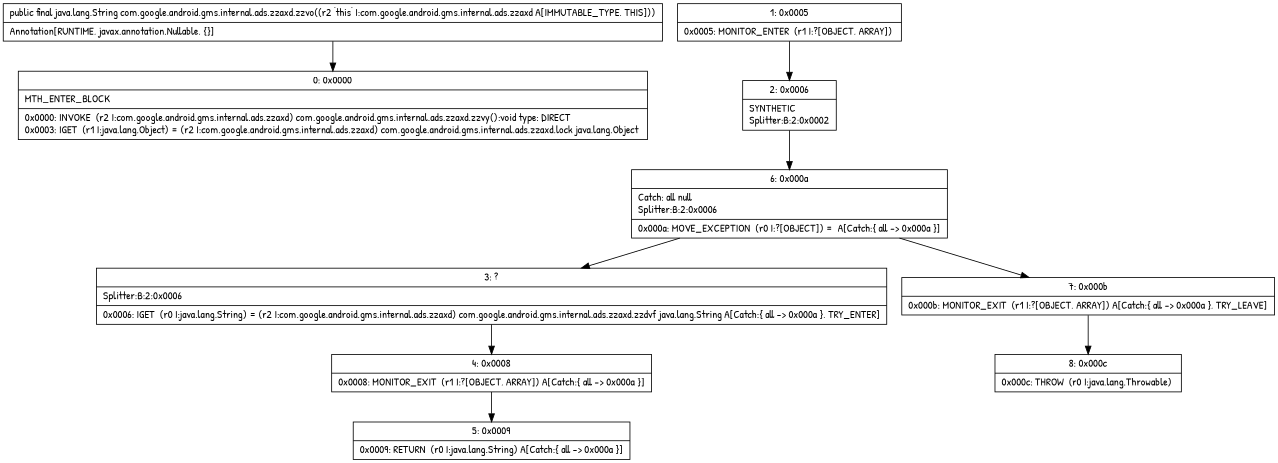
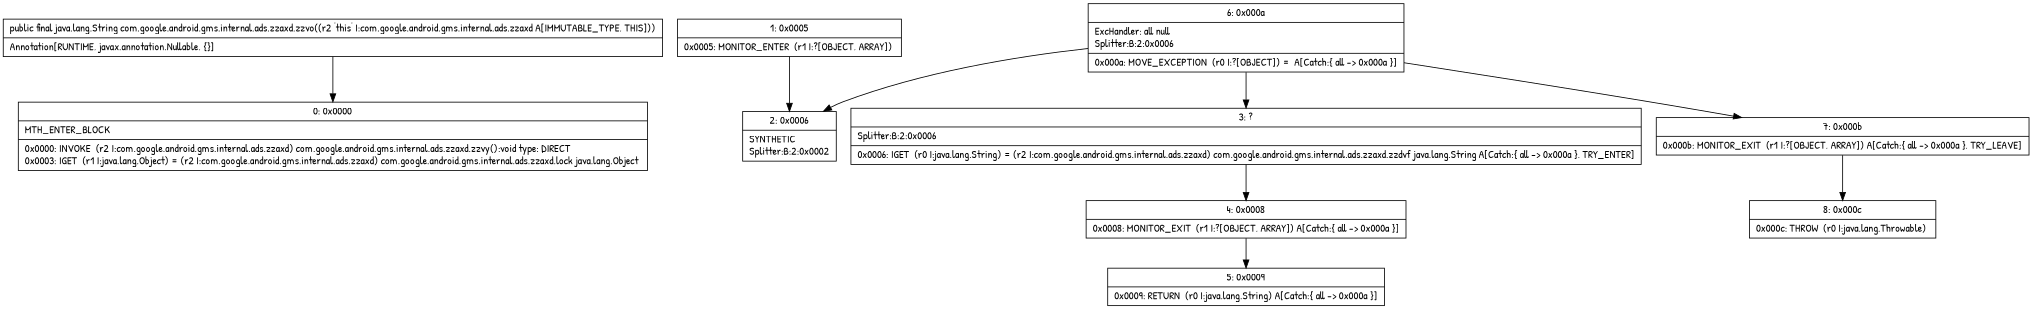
edge "2: 0x0006" -> "6: 0x000a": reversed
node "6: 0x000a": text "Catch: all null" -> "ExcHandler: all null"
